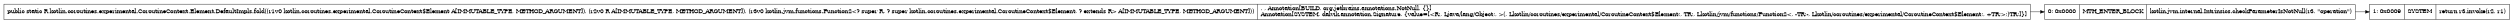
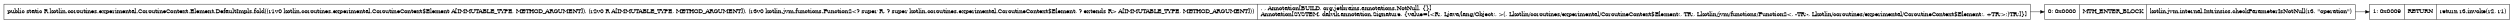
node "1: 0x0009": text "SYSTEM" -> "RETURN"
